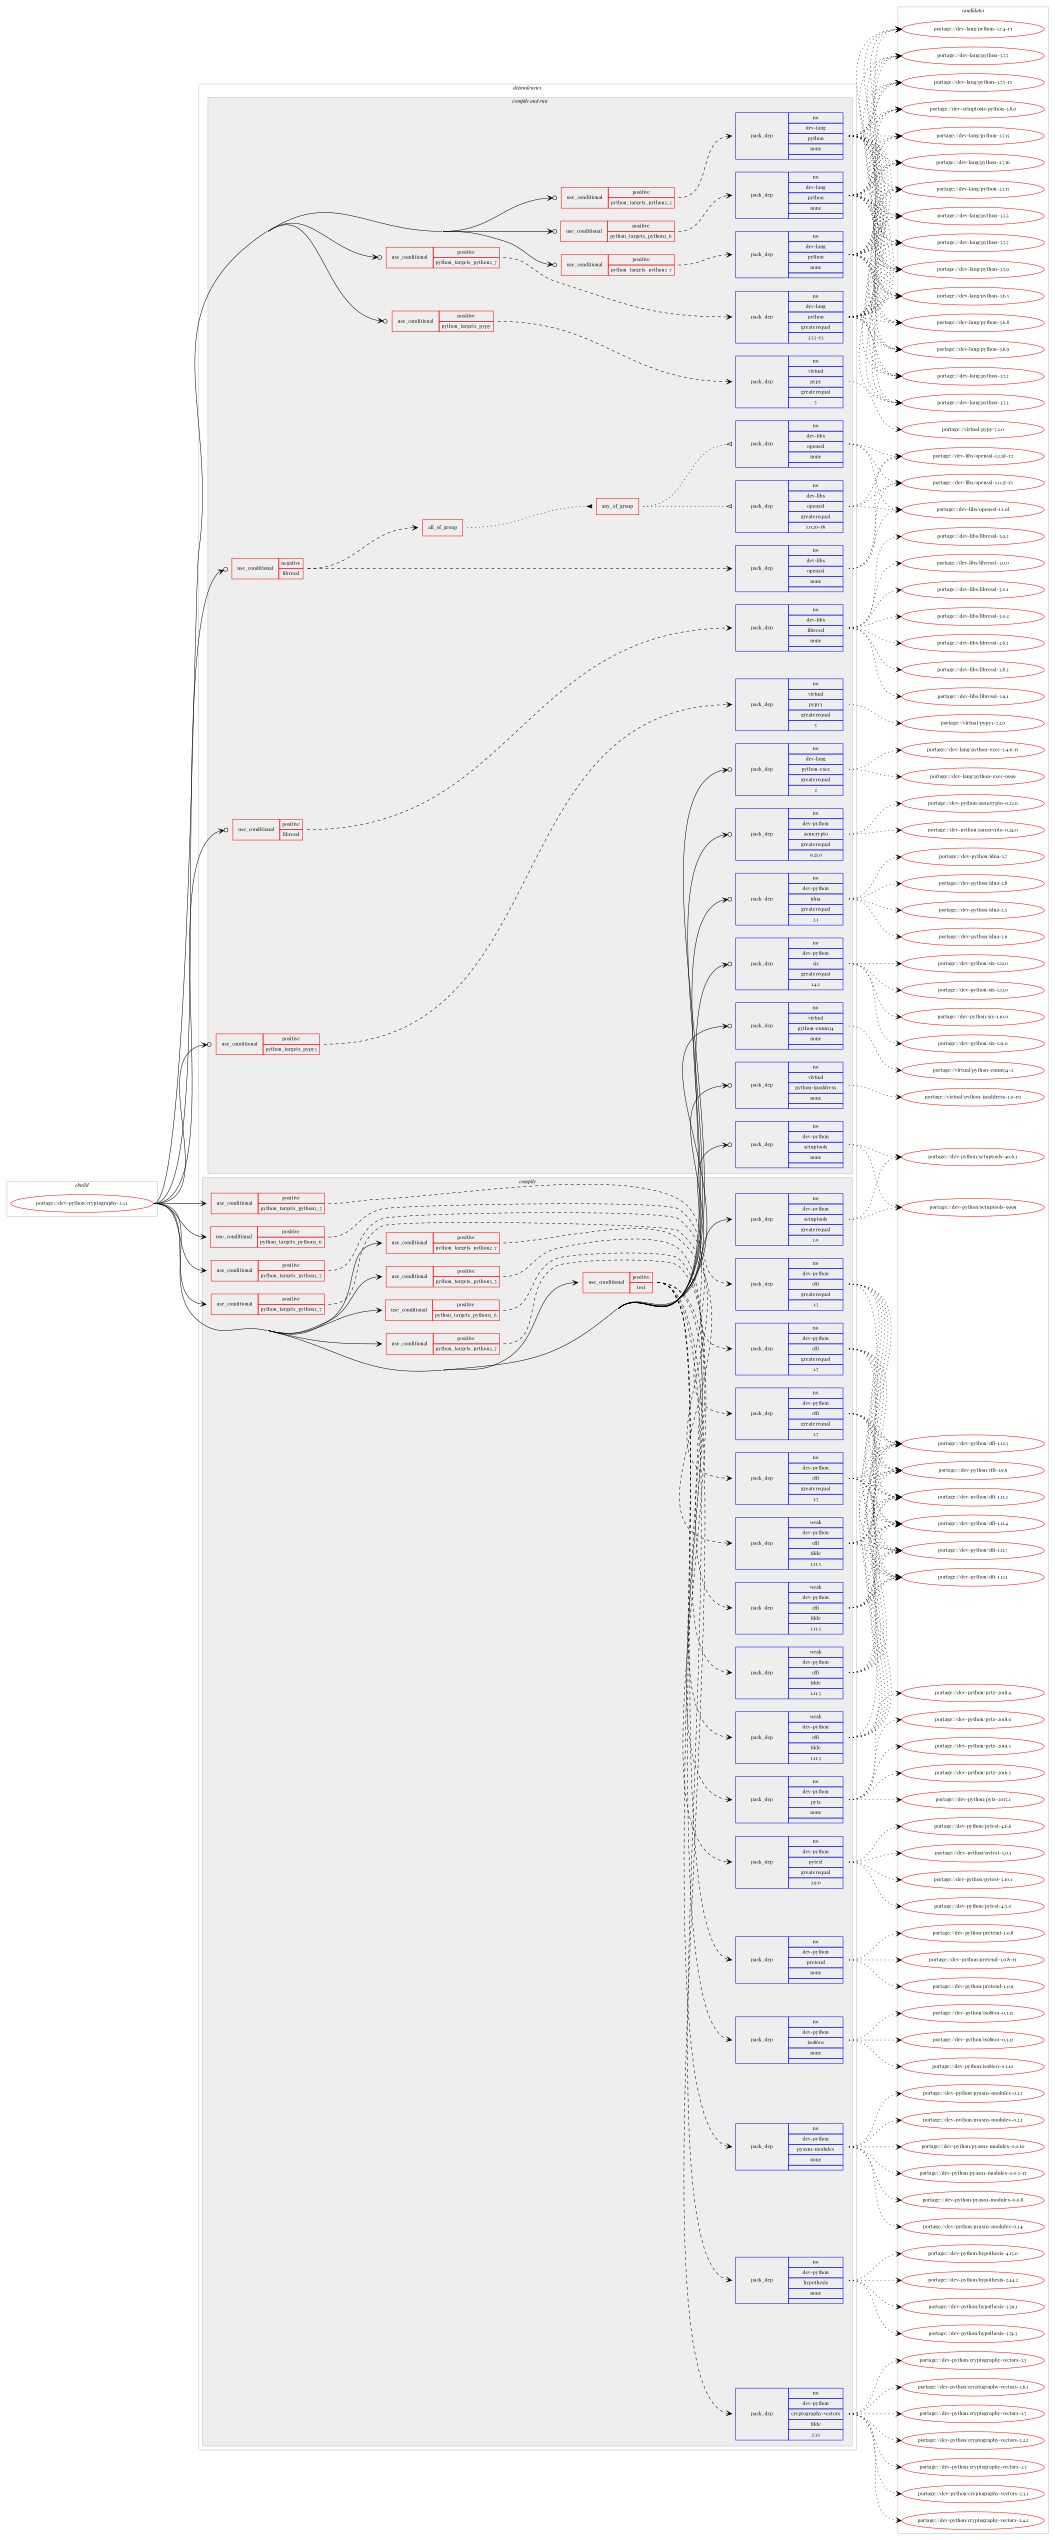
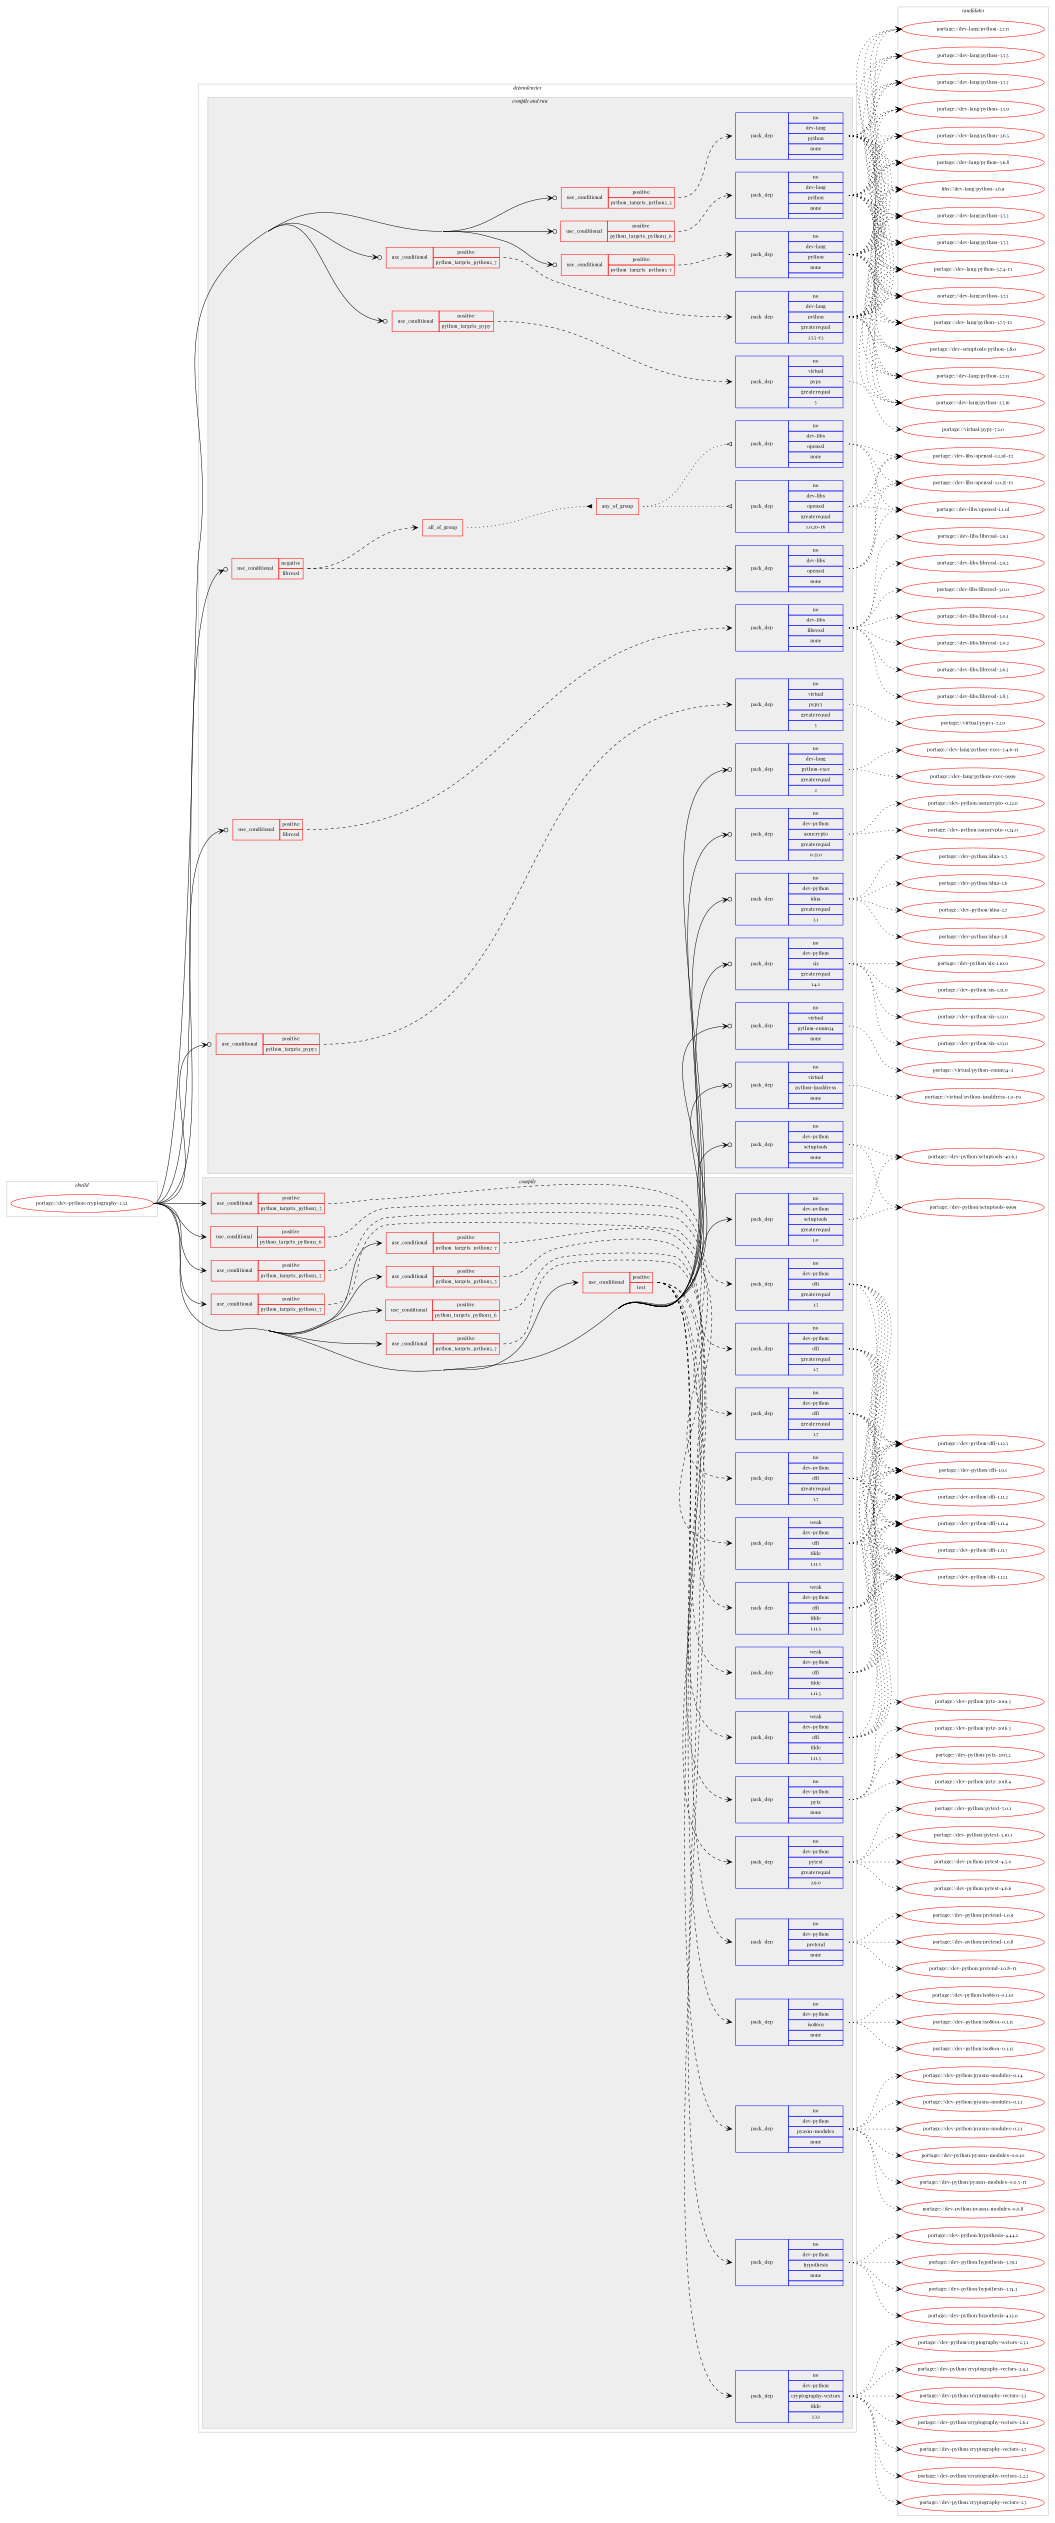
node "portage://dev-lang/python-3.6.9": label "portage://dev-lang/python-3.6.9" -> "libs://dev-lang/python-3.6.9"
node "portage://dev-python/cffi-1.9.9": label "portage://dev-python/cffi-1.9.9" -> "portage://dev-python/cffi-1.9.1"
node "portage://dev-python/pytz-2018.9": removed
node "portage://dev-python/hypothesis-2.44.2": label "portage://dev-python/hypothesis-2.44.2" -> "portage://dev-python/hypothesis-4.44.2"
